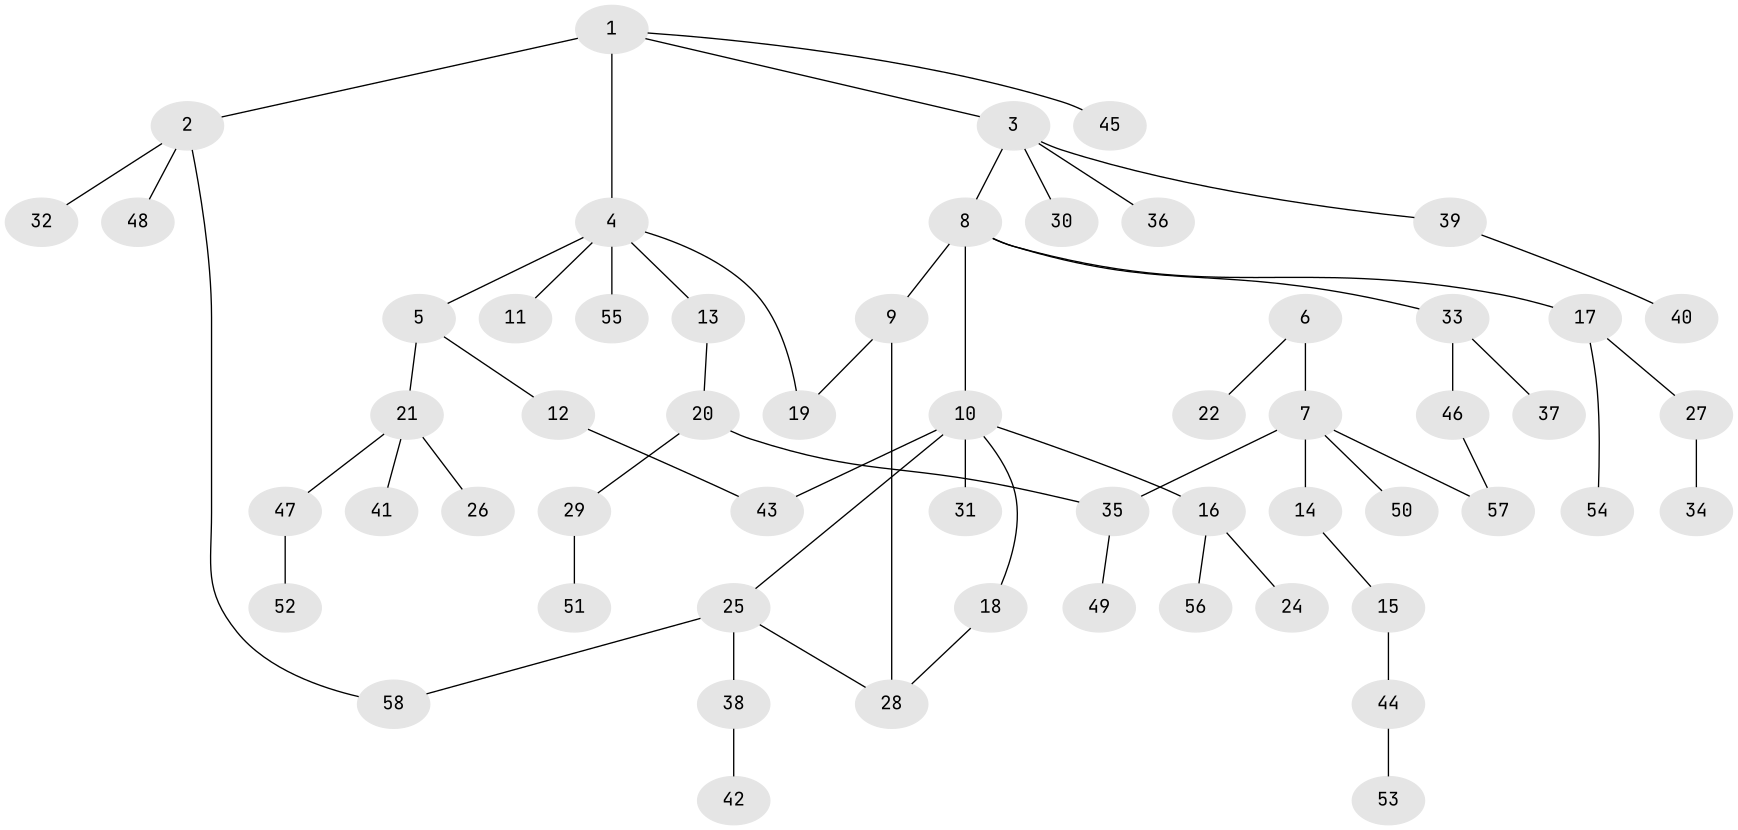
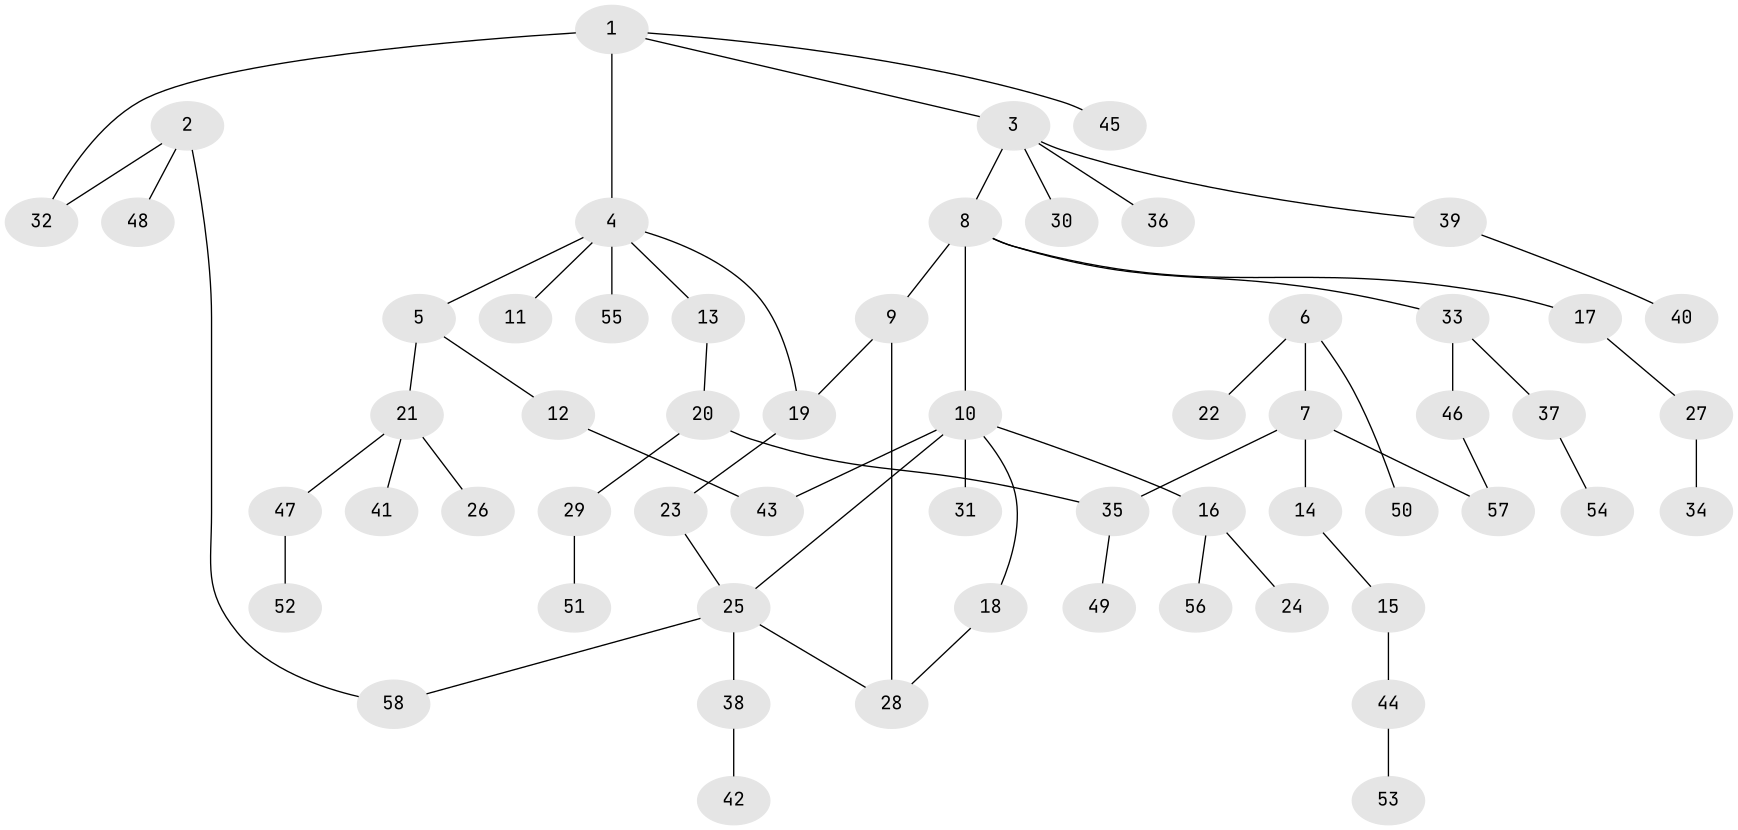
edge "1" -- "2": now "1" -- "32"
edge "17" -- "54": now "37" -- "54"
edge "7" -- "50": now "6" -- "50"
node "23": added
